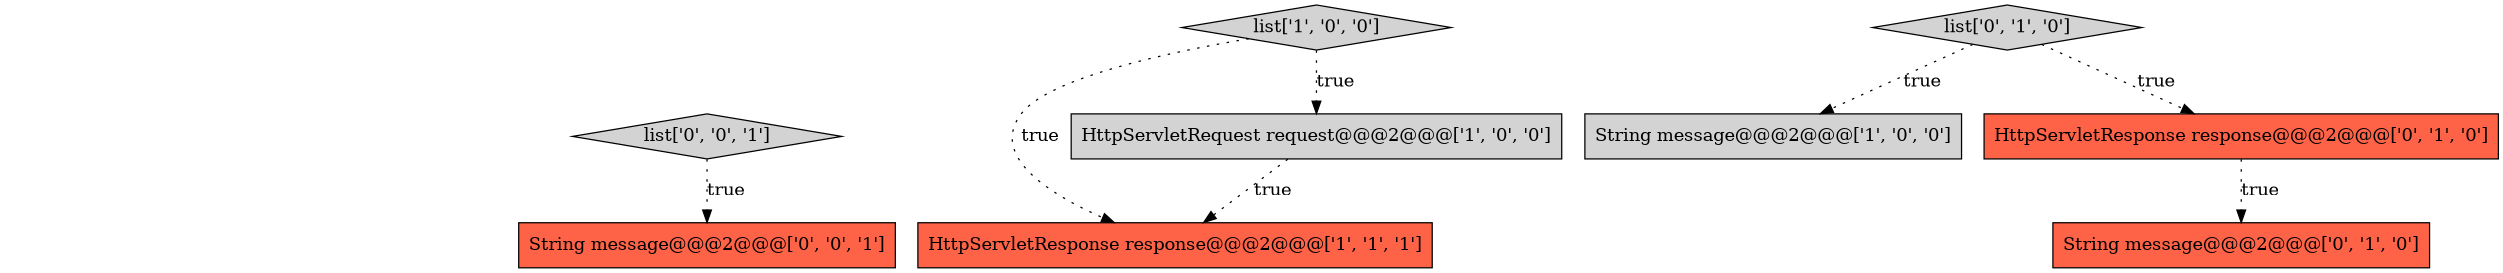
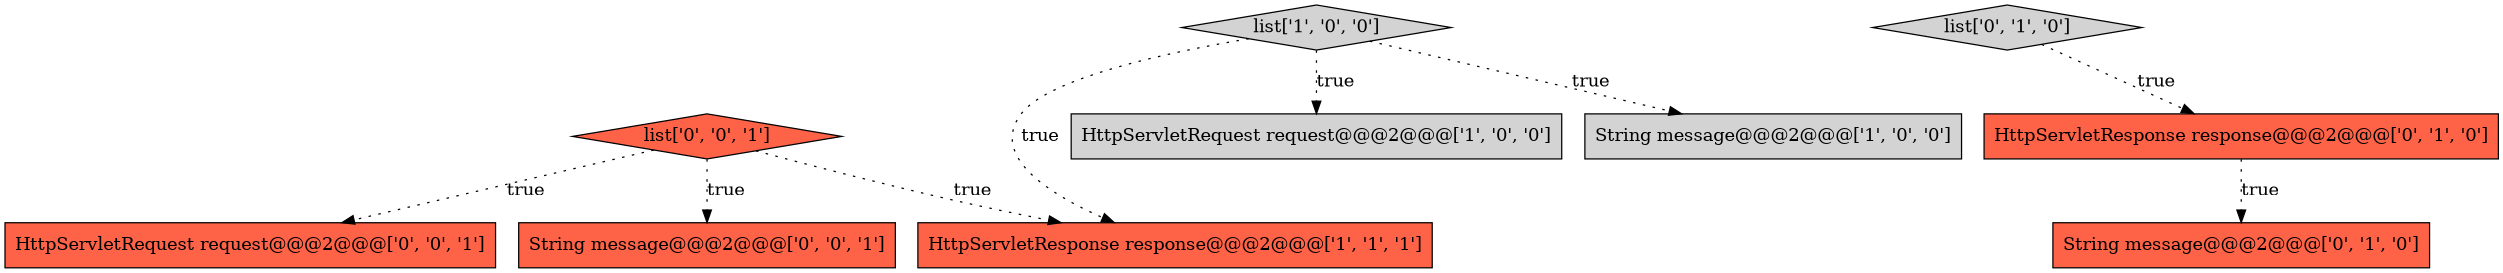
edge "list['0', '1', '0']" -> "String message@@@2@@@['1', '0', '0']": now "list['1', '0', '0']" -> "String message@@@2@@@['1', '0', '0']"
node "list['0', '0', '1']": fillcolor lightgray -> tomato
edge "HttpServletRequest request@@@2@@@['1', '0', '0']" -> "HttpServletResponse response@@@2@@@['1', '1', '1']": now "list['0', '0', '1']" -> "HttpServletResponse response@@@2@@@['1', '1', '1']"
node "HttpServletRequest request@@@2@@@['0', '0', '1']": added
